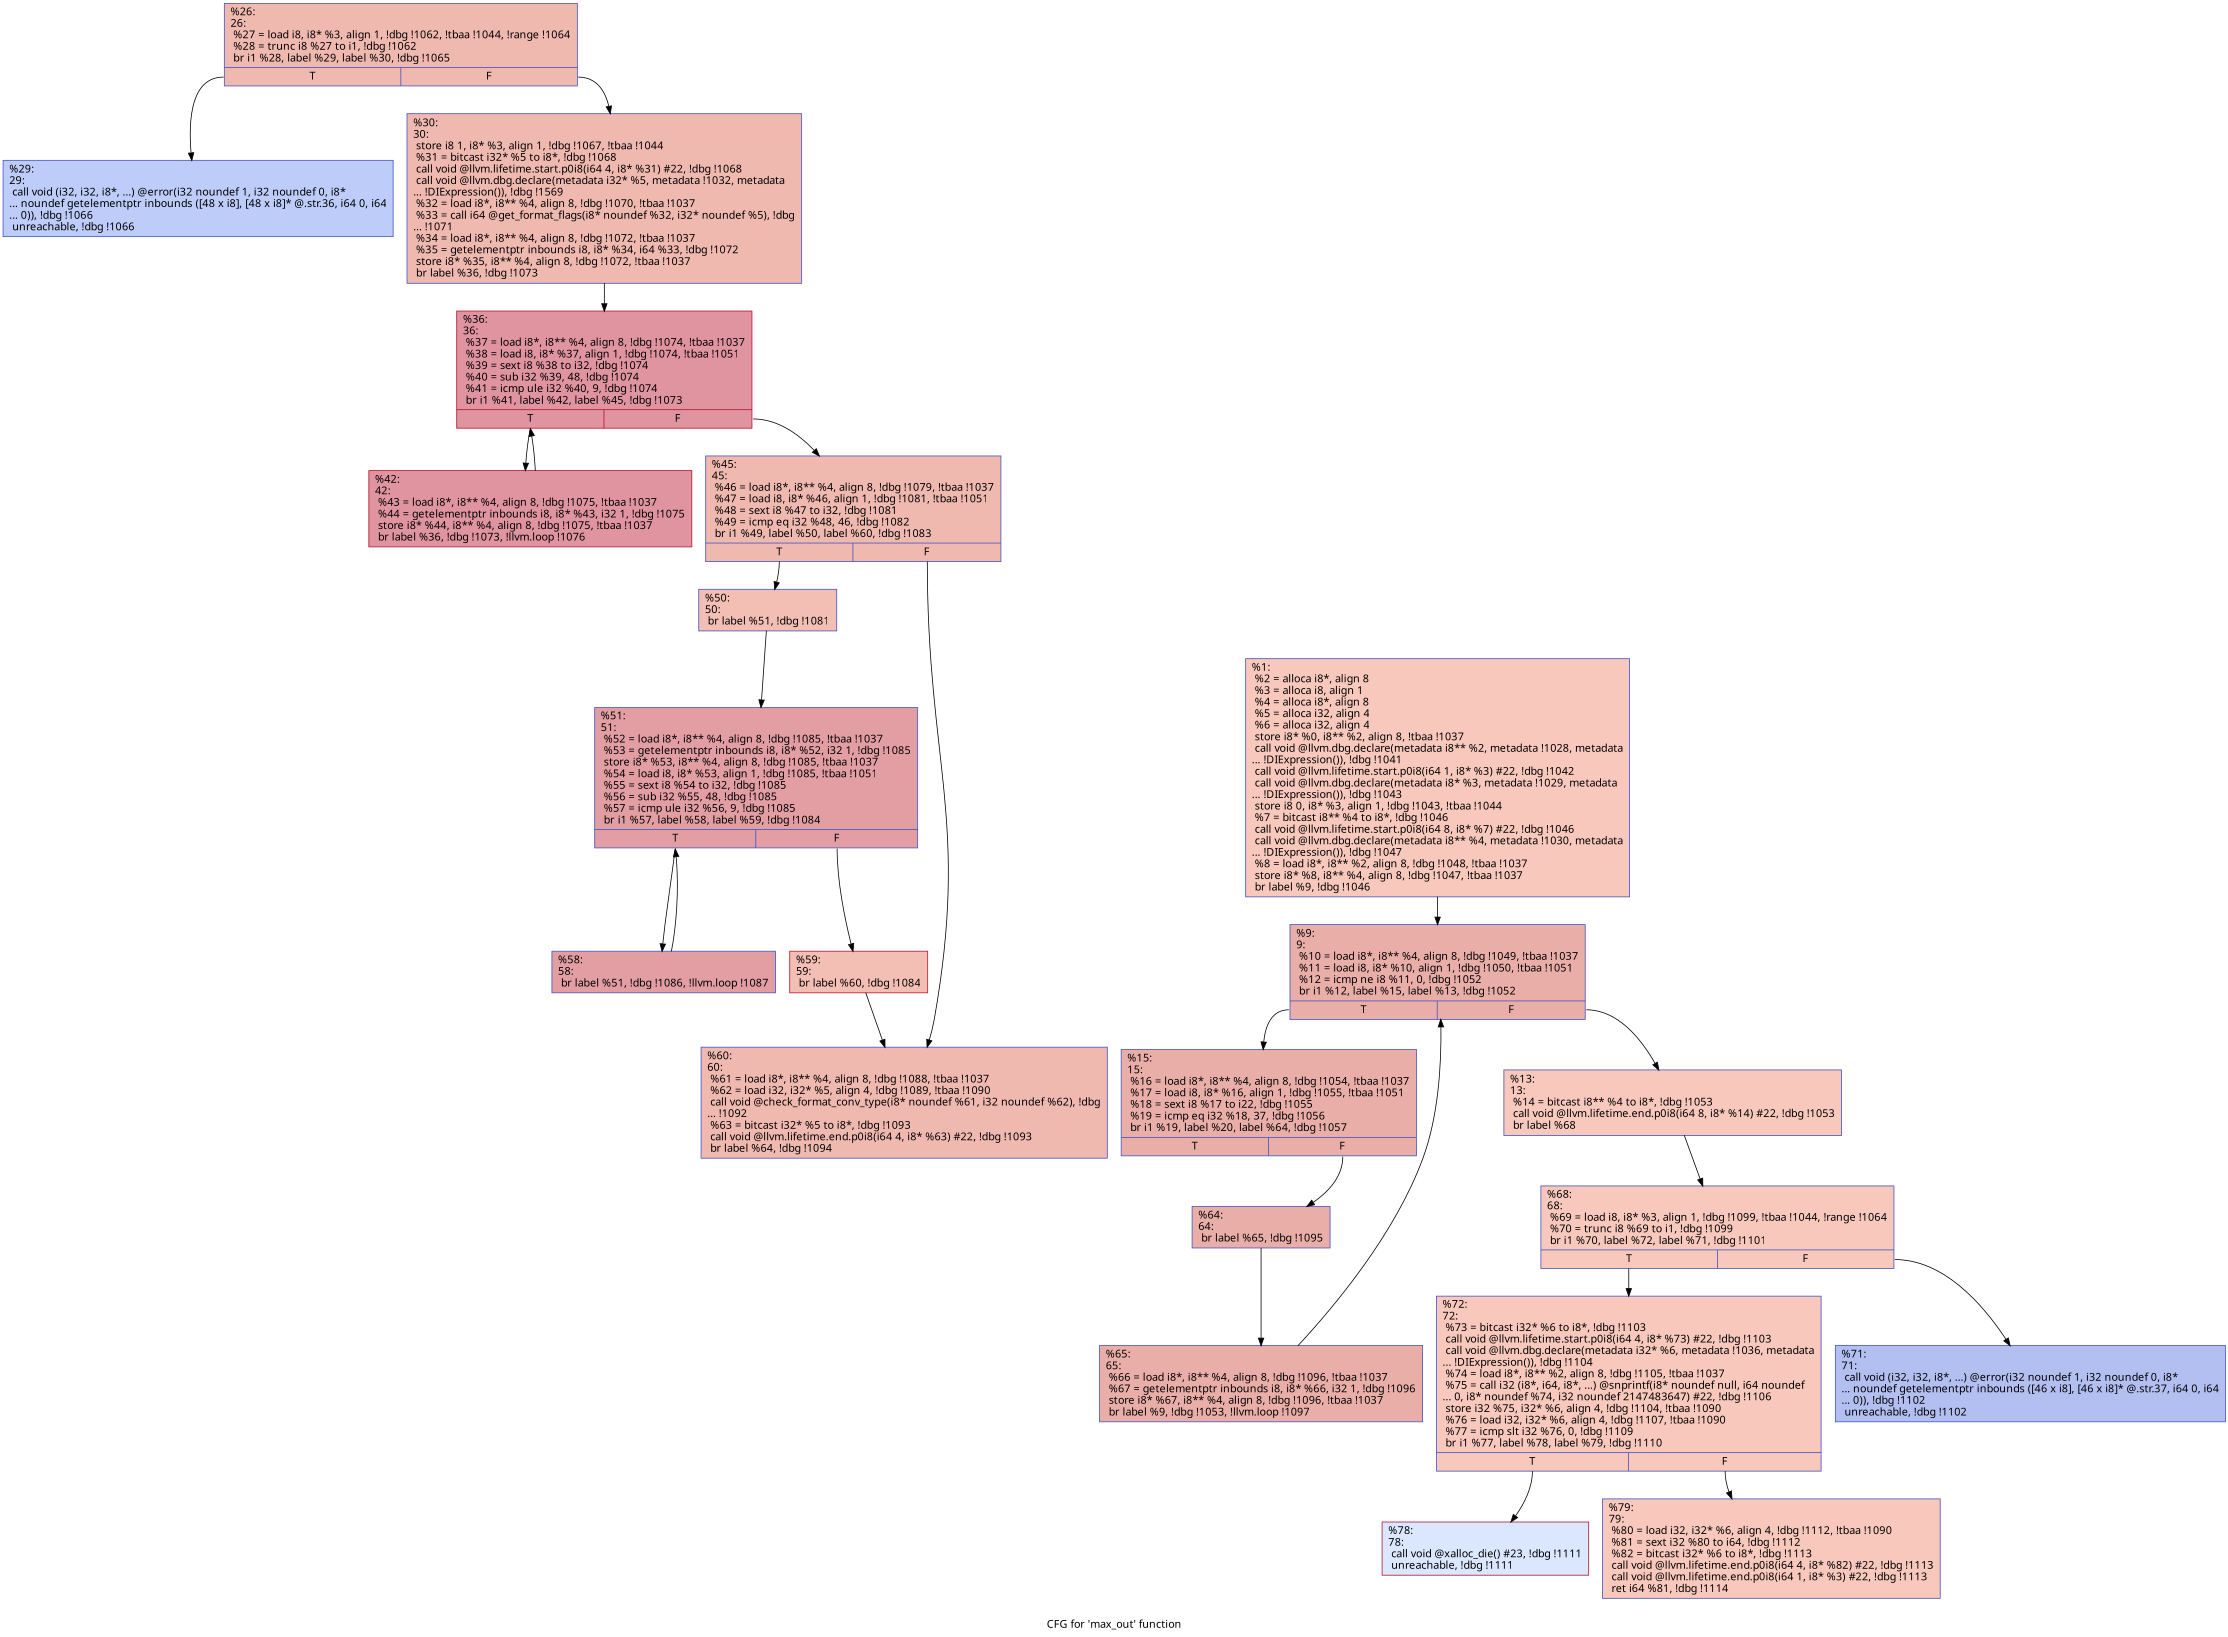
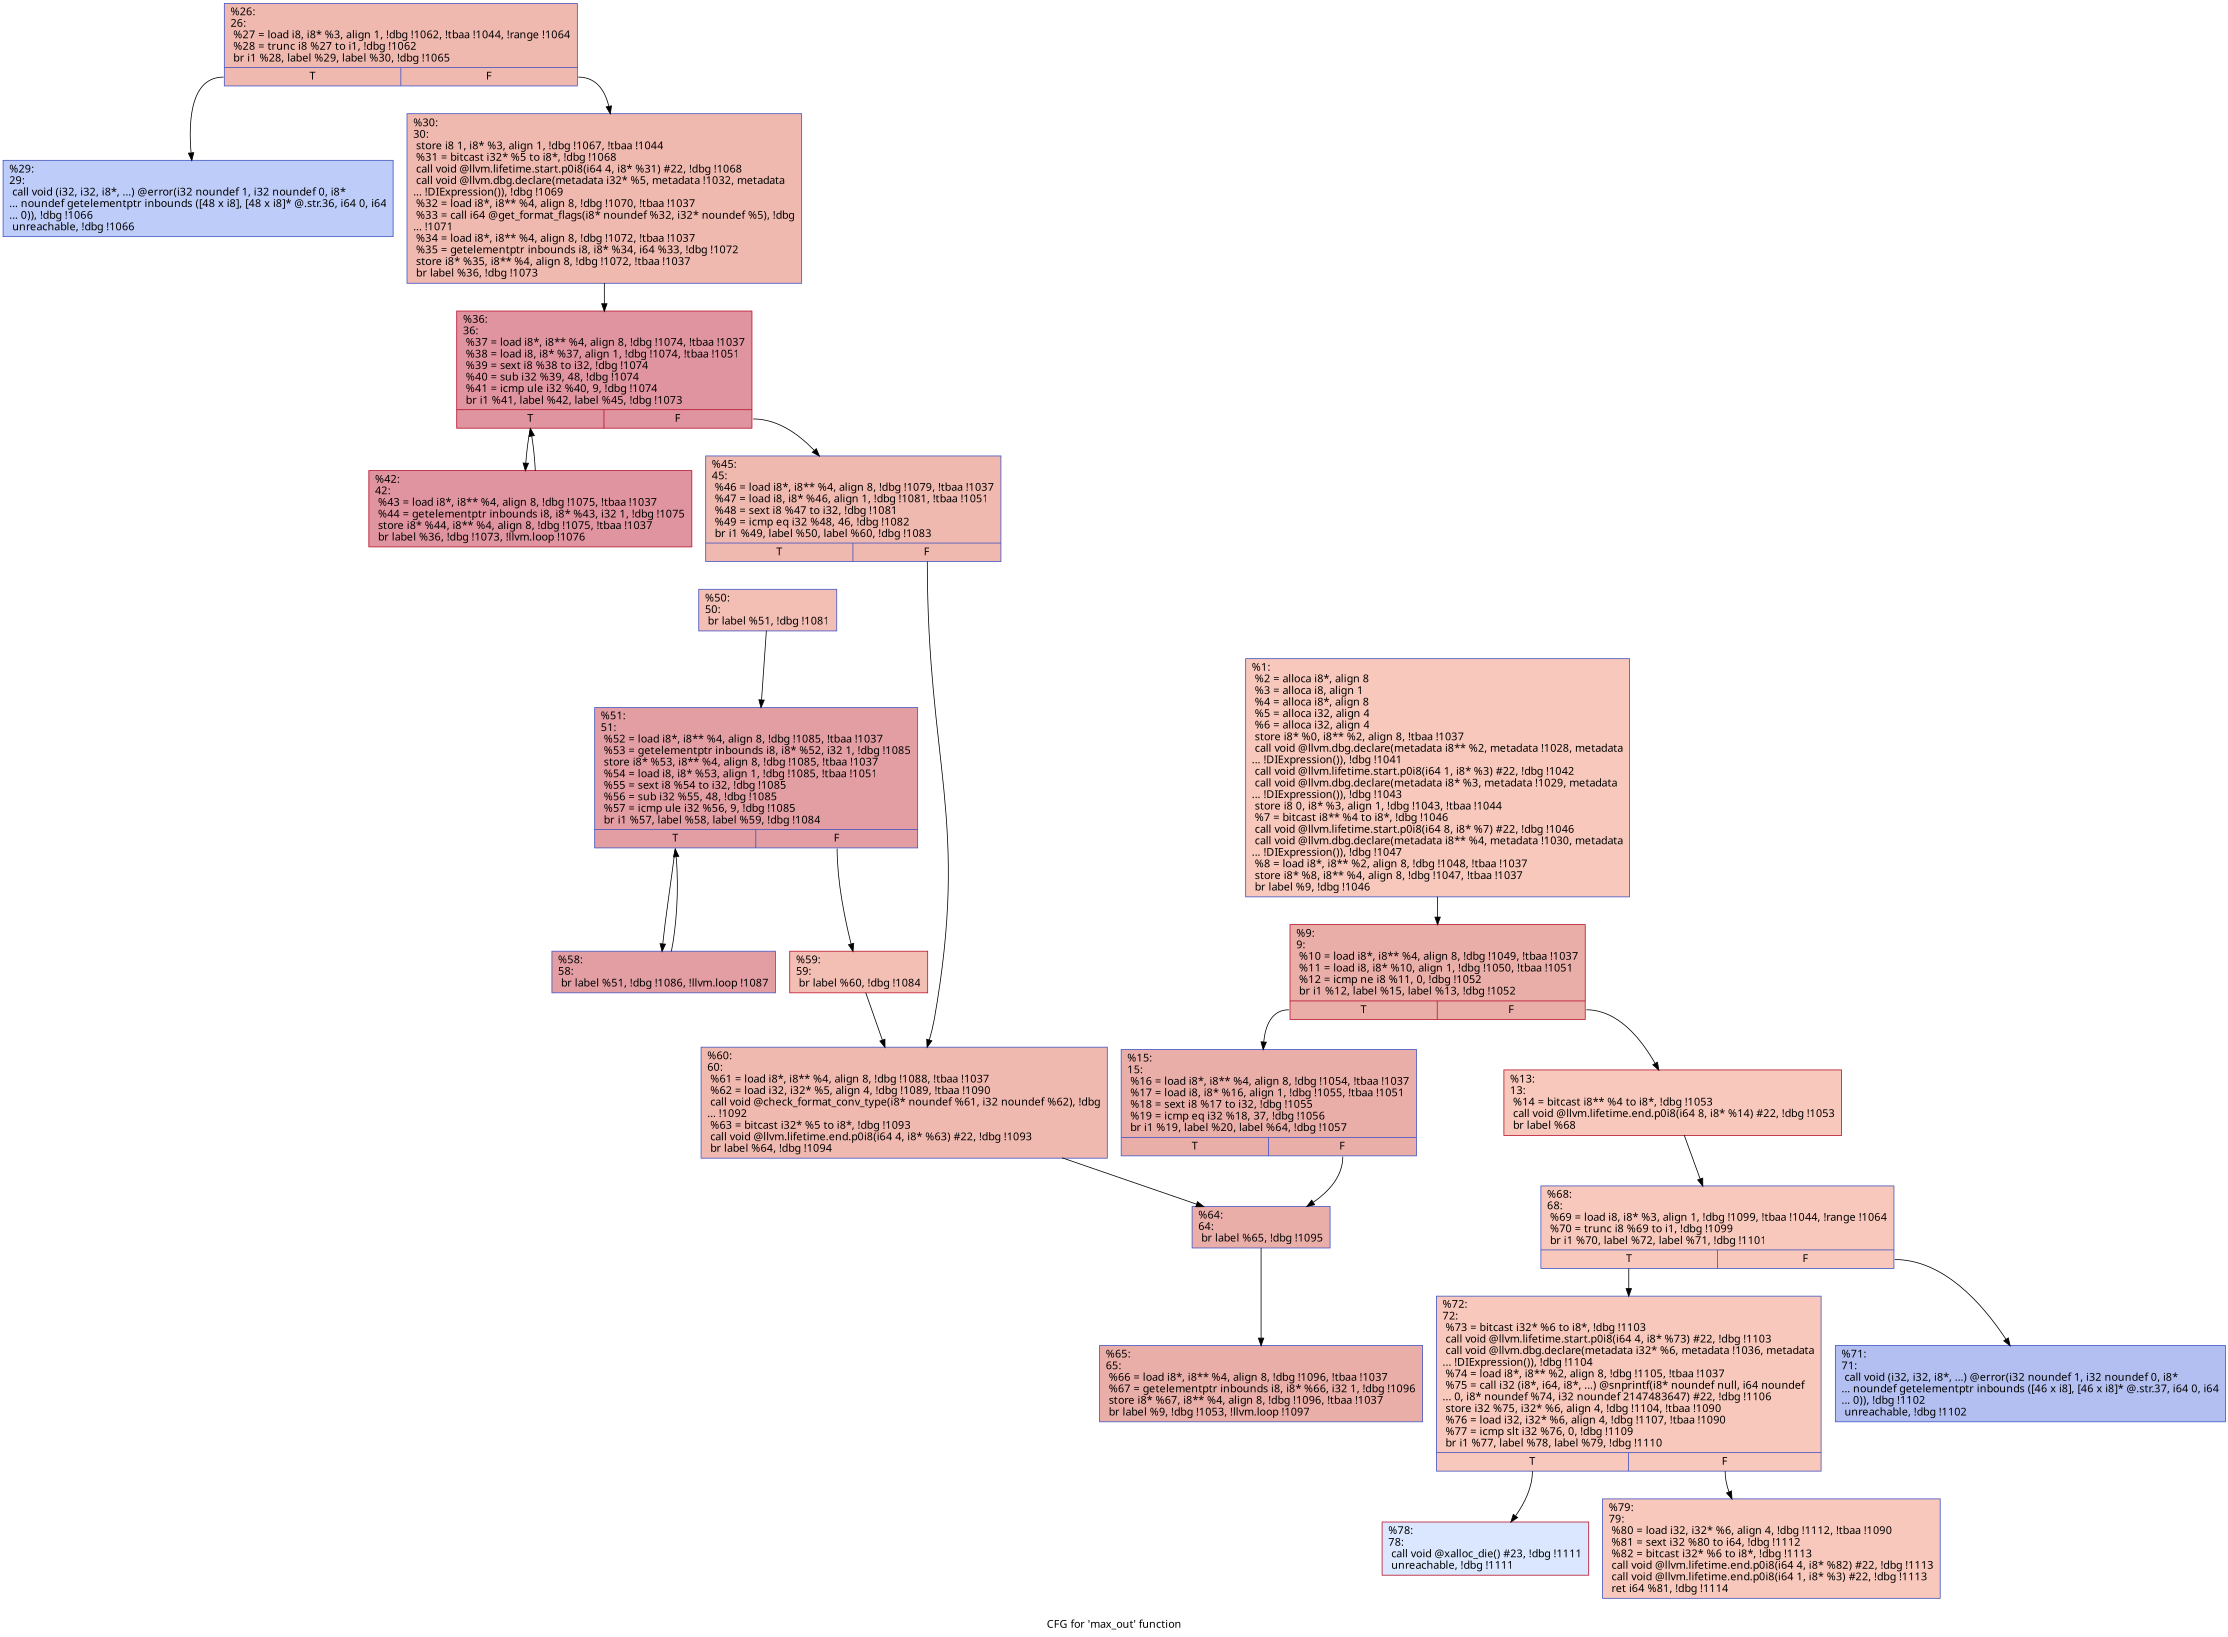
node "%30:": text "... !DIExpression()), !dbg !1569" -> "... !DIExpression()), !dbg !1069"
edge "%45:" -> "%50:": removed
node "%9:": color #3d50c3ff -> #b70d28ff
node "%13:": color #3d50c3ff -> #b70d28ff
node "%15:": text "%18 = sext i8 %17 to i22, !dbg !1055" -> "%18 = sext i8 %17 to i32, !dbg !1055"
edge "%60:" -> "%64:": added
edge "%65:" -> "%9:": removed
